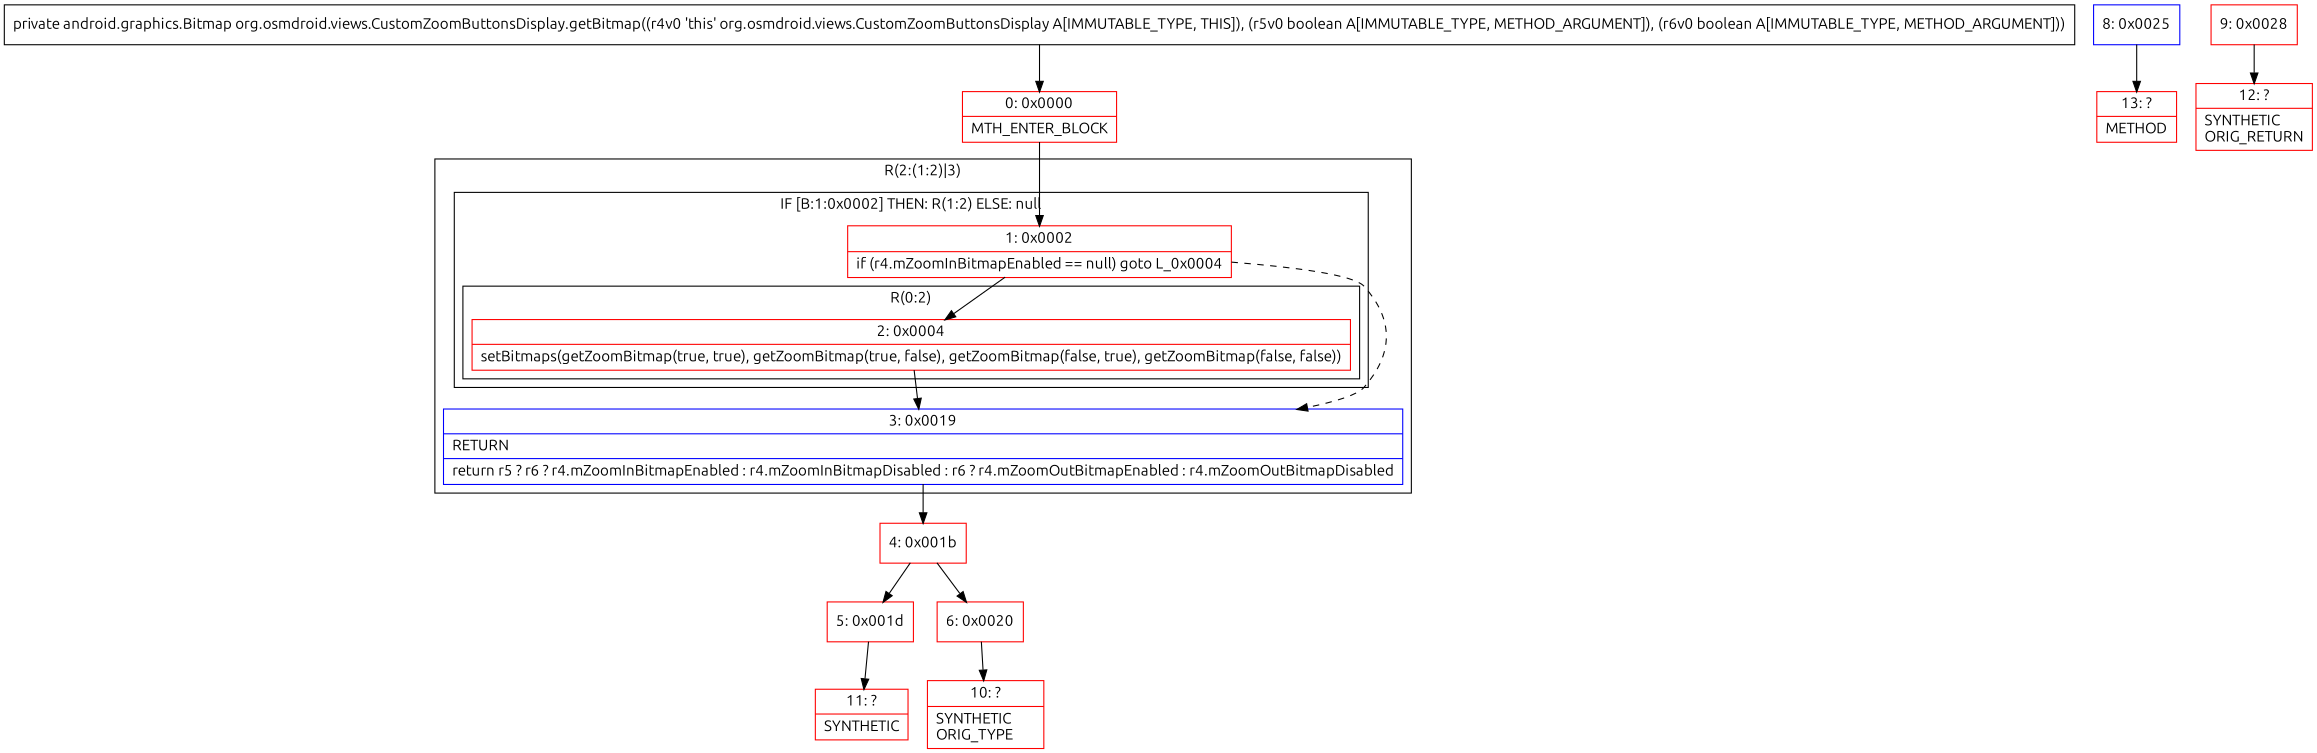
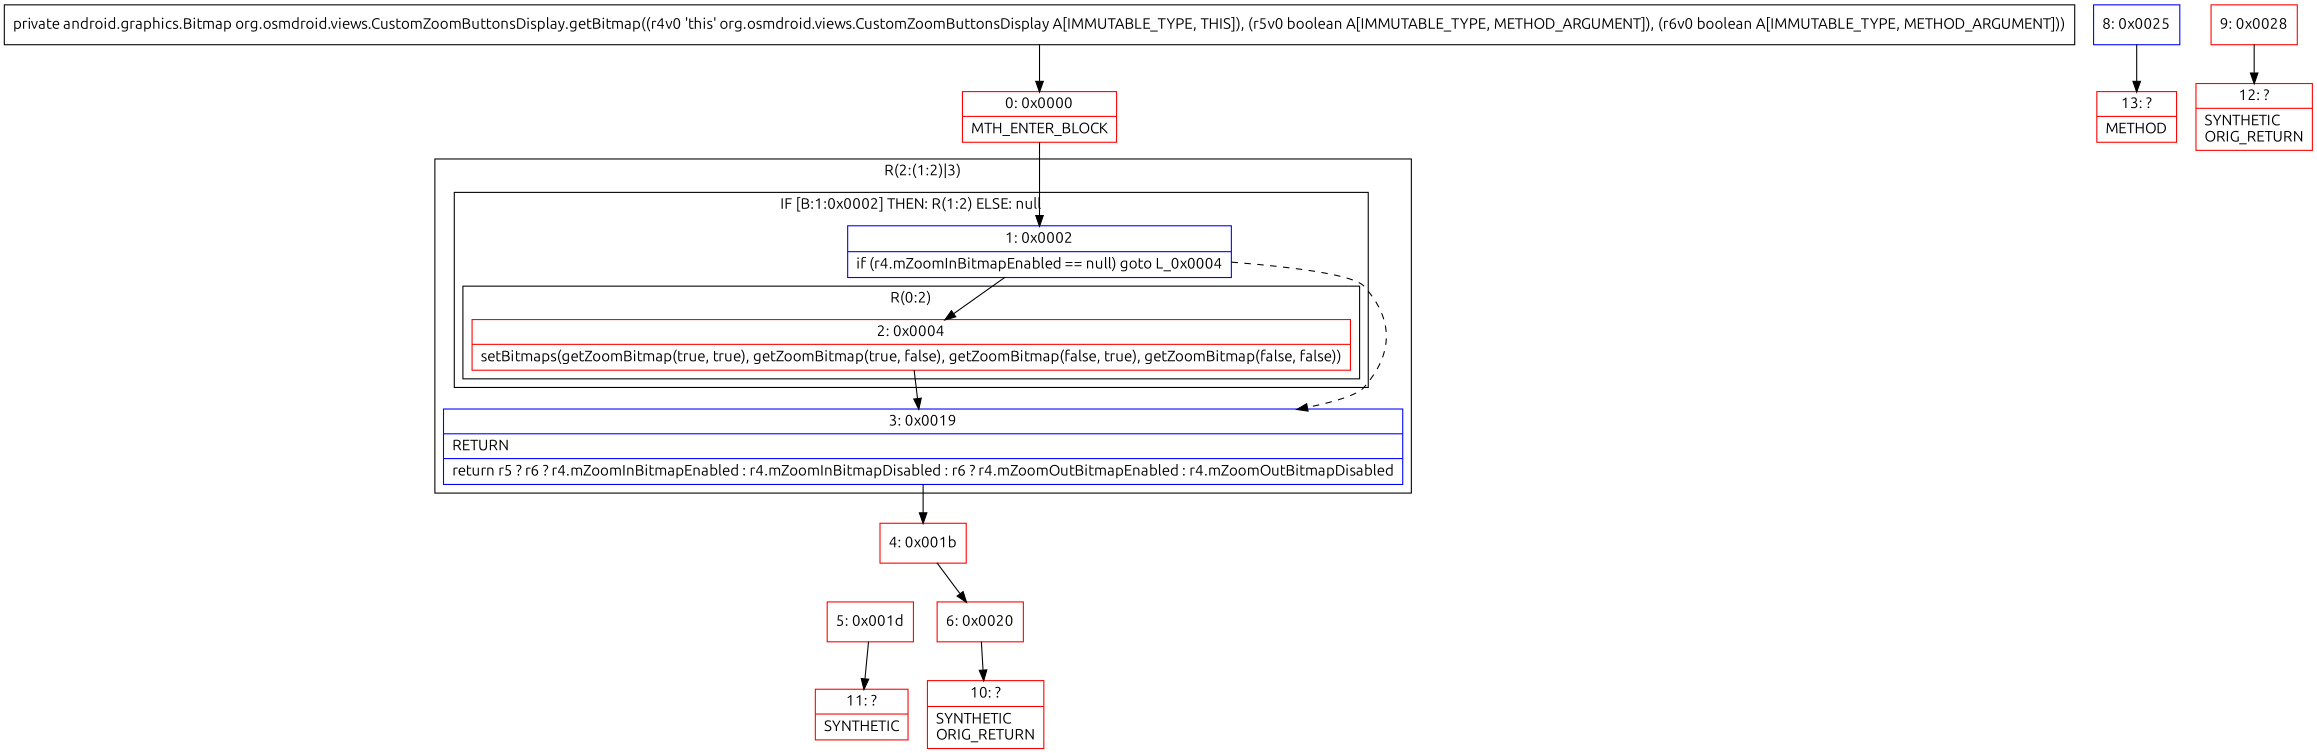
node "1: 0x0002": color red -> blue
edge "4: 0x001b" -> "5: 0x001d": removed
node "10: ?": text "ORIG_TYPE" -> "ORIG_RETURN"
